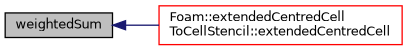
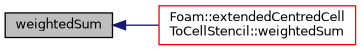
node "Foam::extendedCentredCell ToCellStencil::extendedCentredCell": label "Foam::extendedCentredCell ToCellStencil::extendedCentredCell" -> "Foam::extendedCentredCell ToCellStencil::weightedSum"
